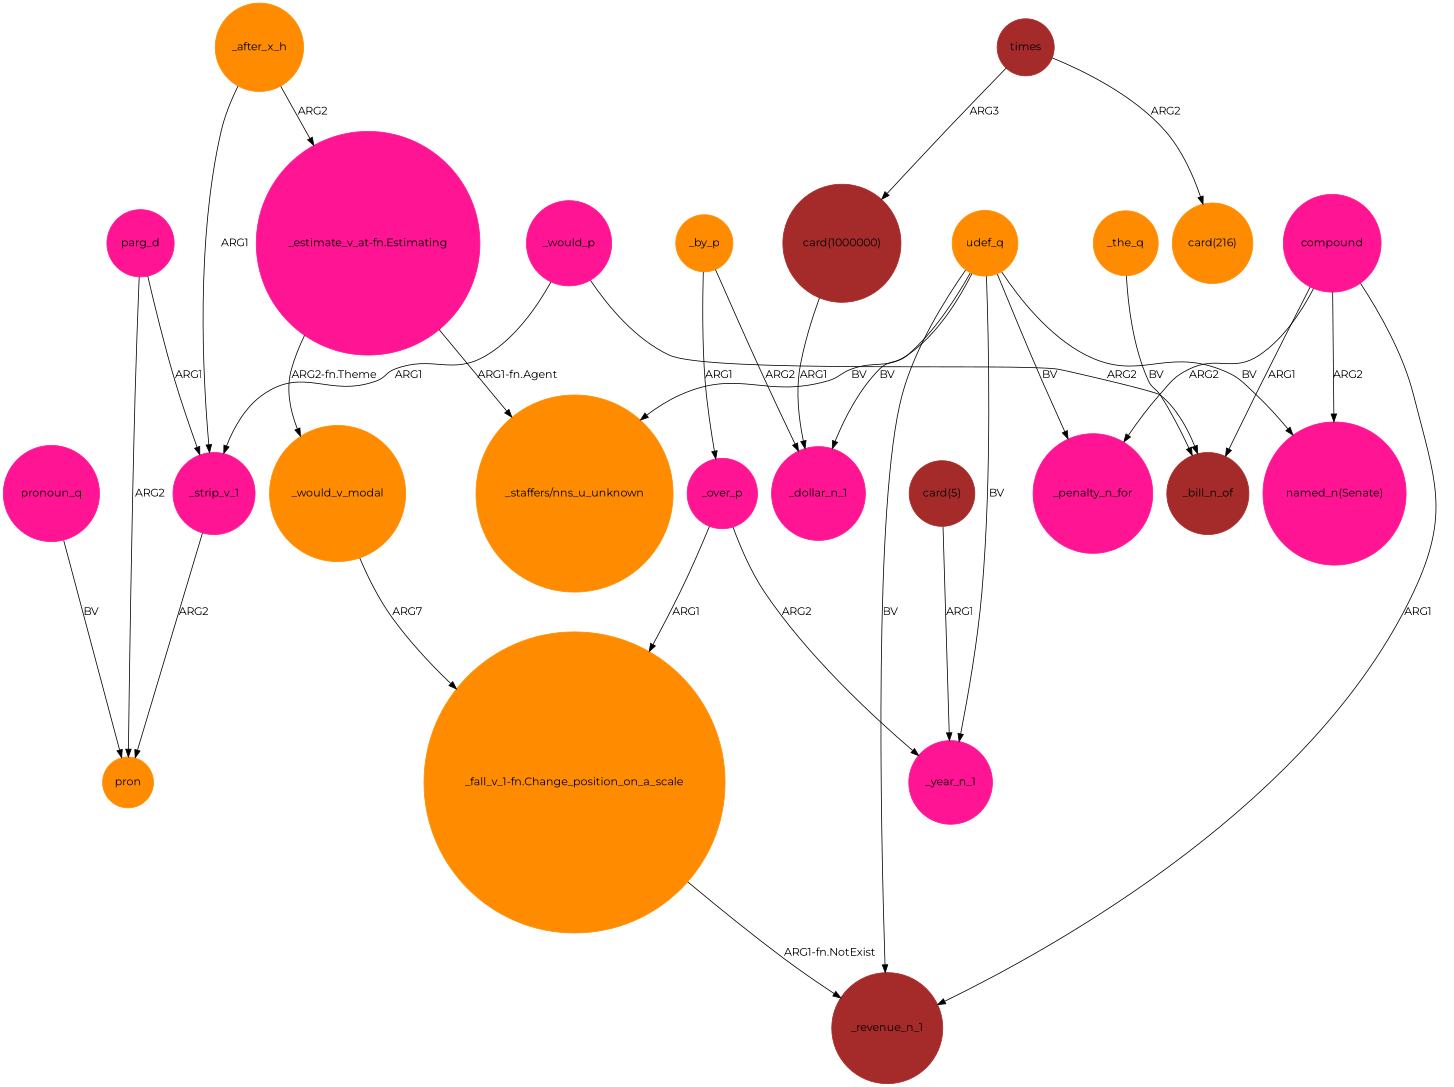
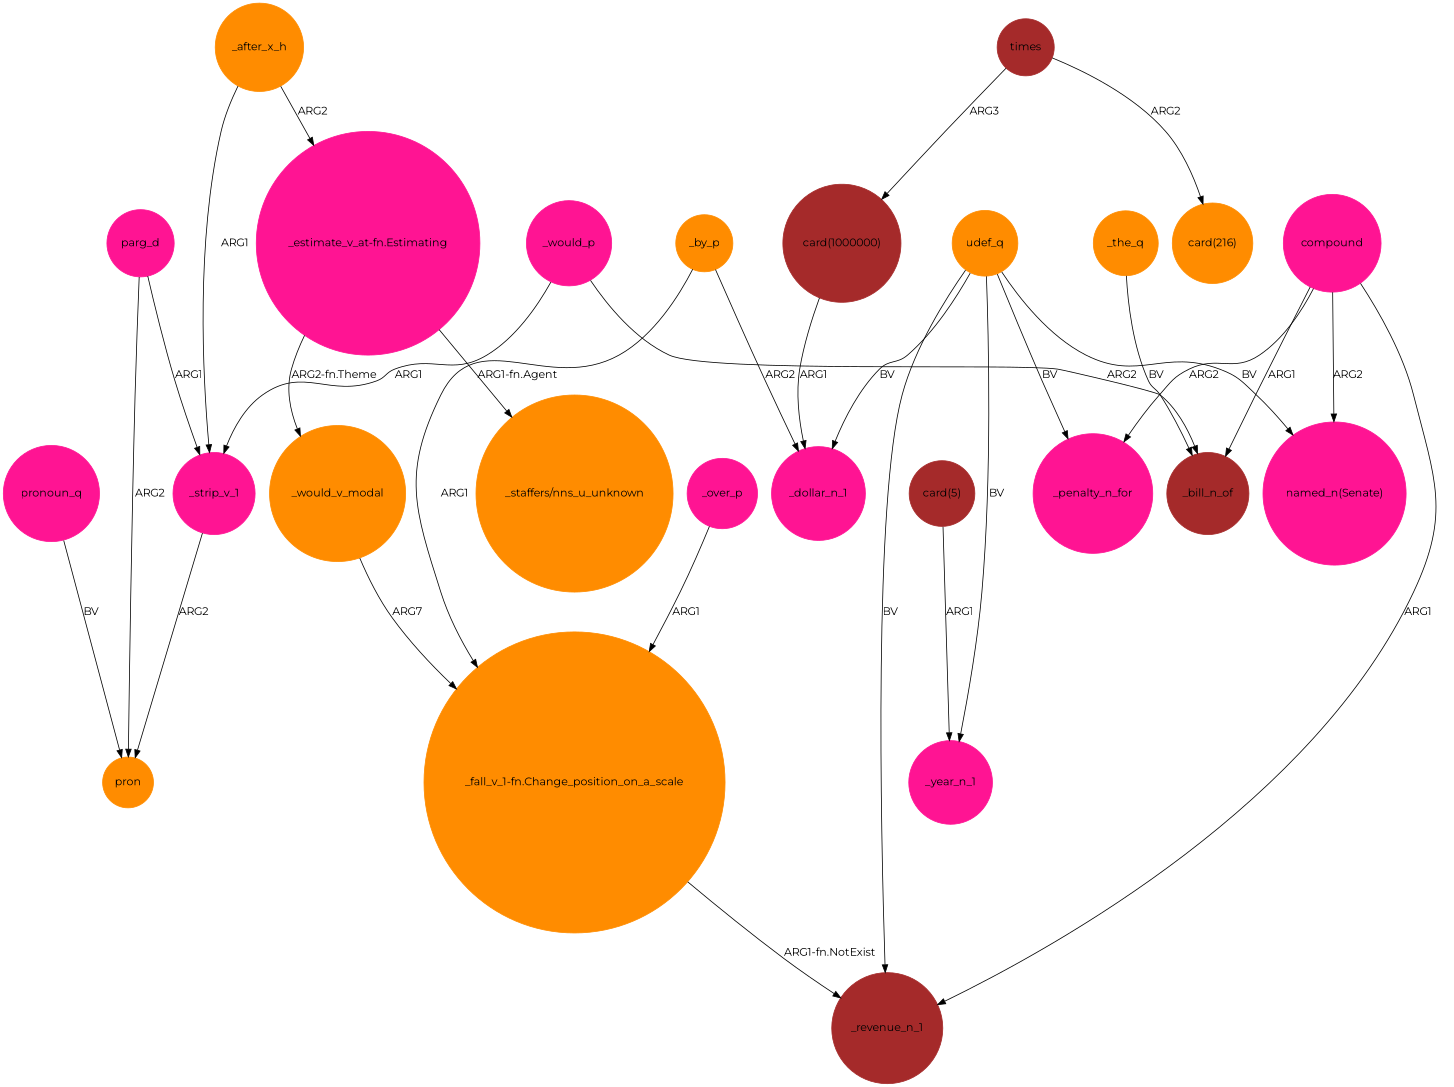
edge "_by_p" -> "_over_p": now "_by_p" -> "_fall_v_1-fn.Change_position_on_a_scale"
edge "udef_q" -> "_staffers/nns_u_unknown": removed, label "BV"
edge "_over_p" -> "_year_n_1": removed, label "ARG2"
